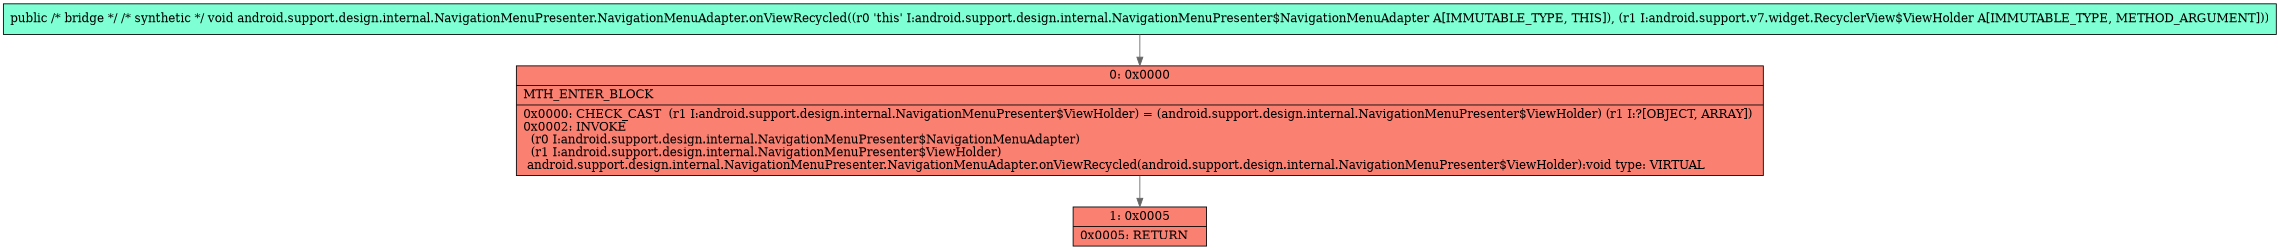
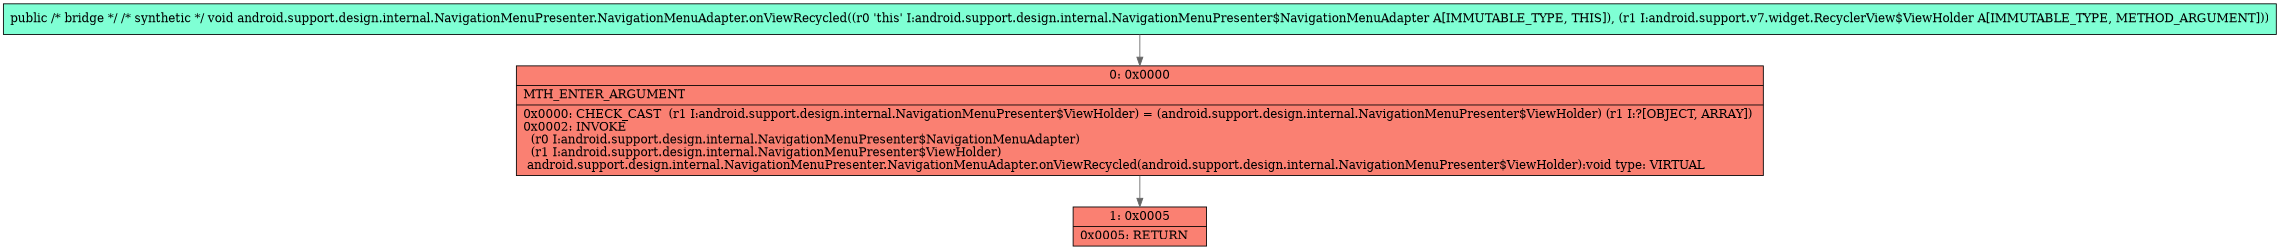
node "0: 0x0000": text "MTH_ENTER_BLOCK" -> "MTH_ENTER_ARGUMENT"
